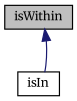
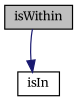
edge "isIn" -> "isWithin": reversed
